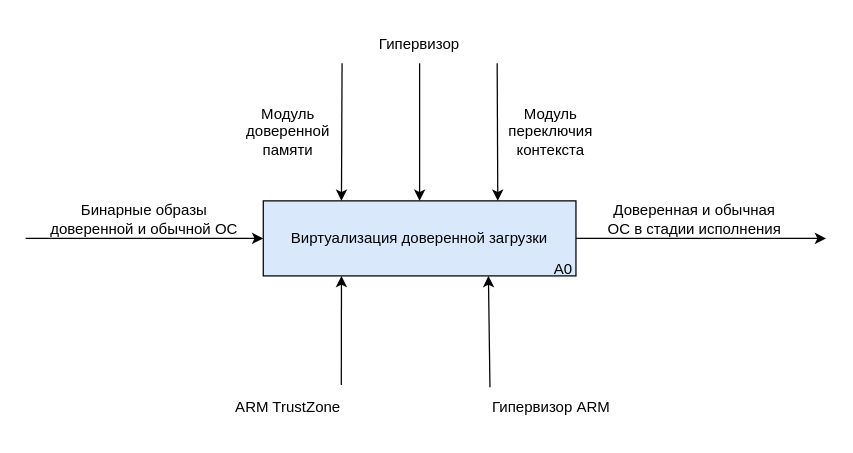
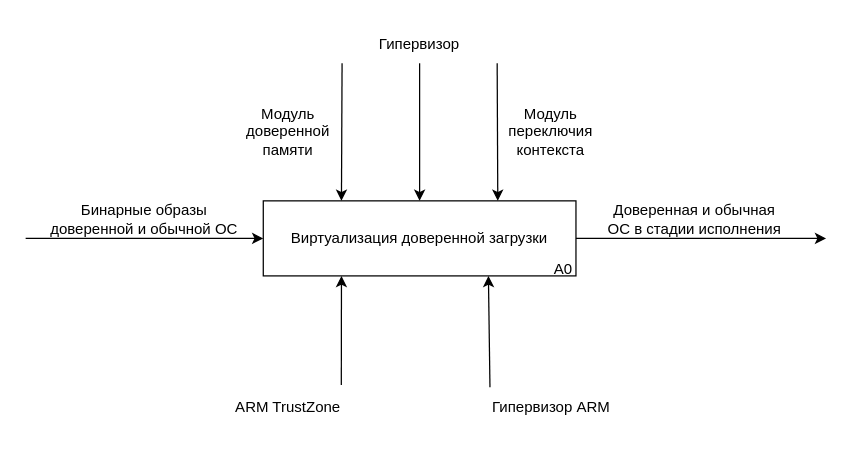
node "Виртуализация доверенной загрузки": fillcolor #dae8fc -> #ffffff
